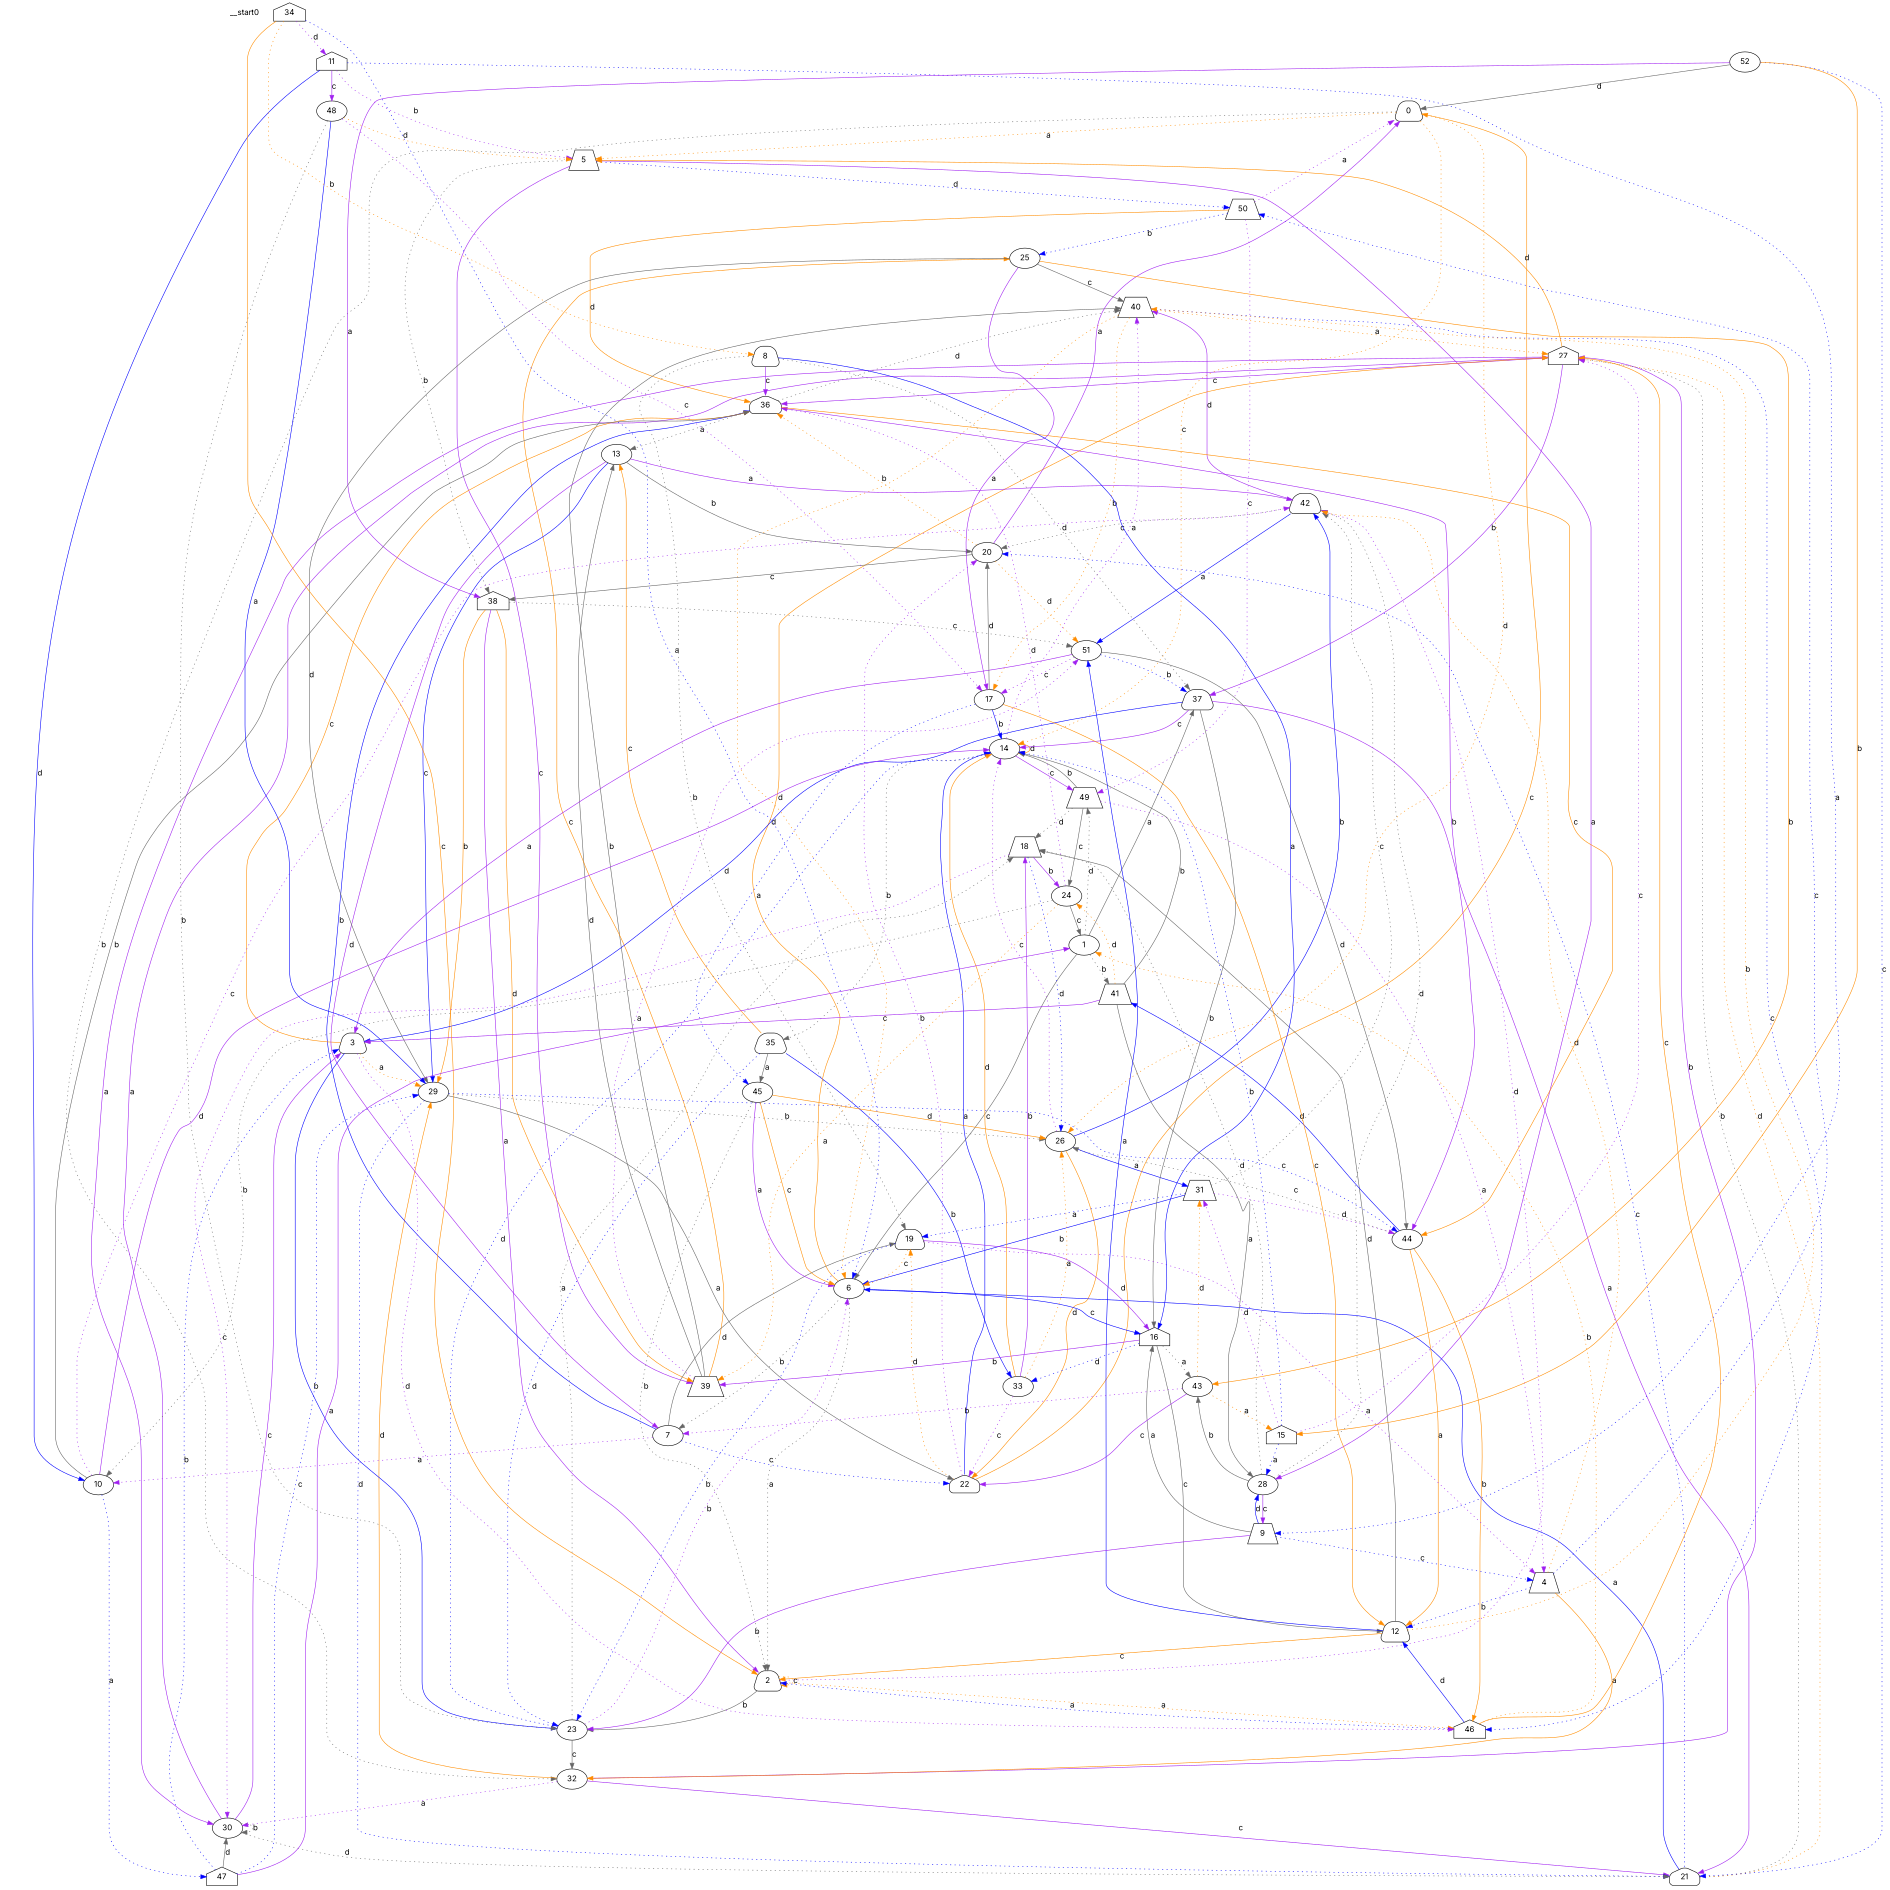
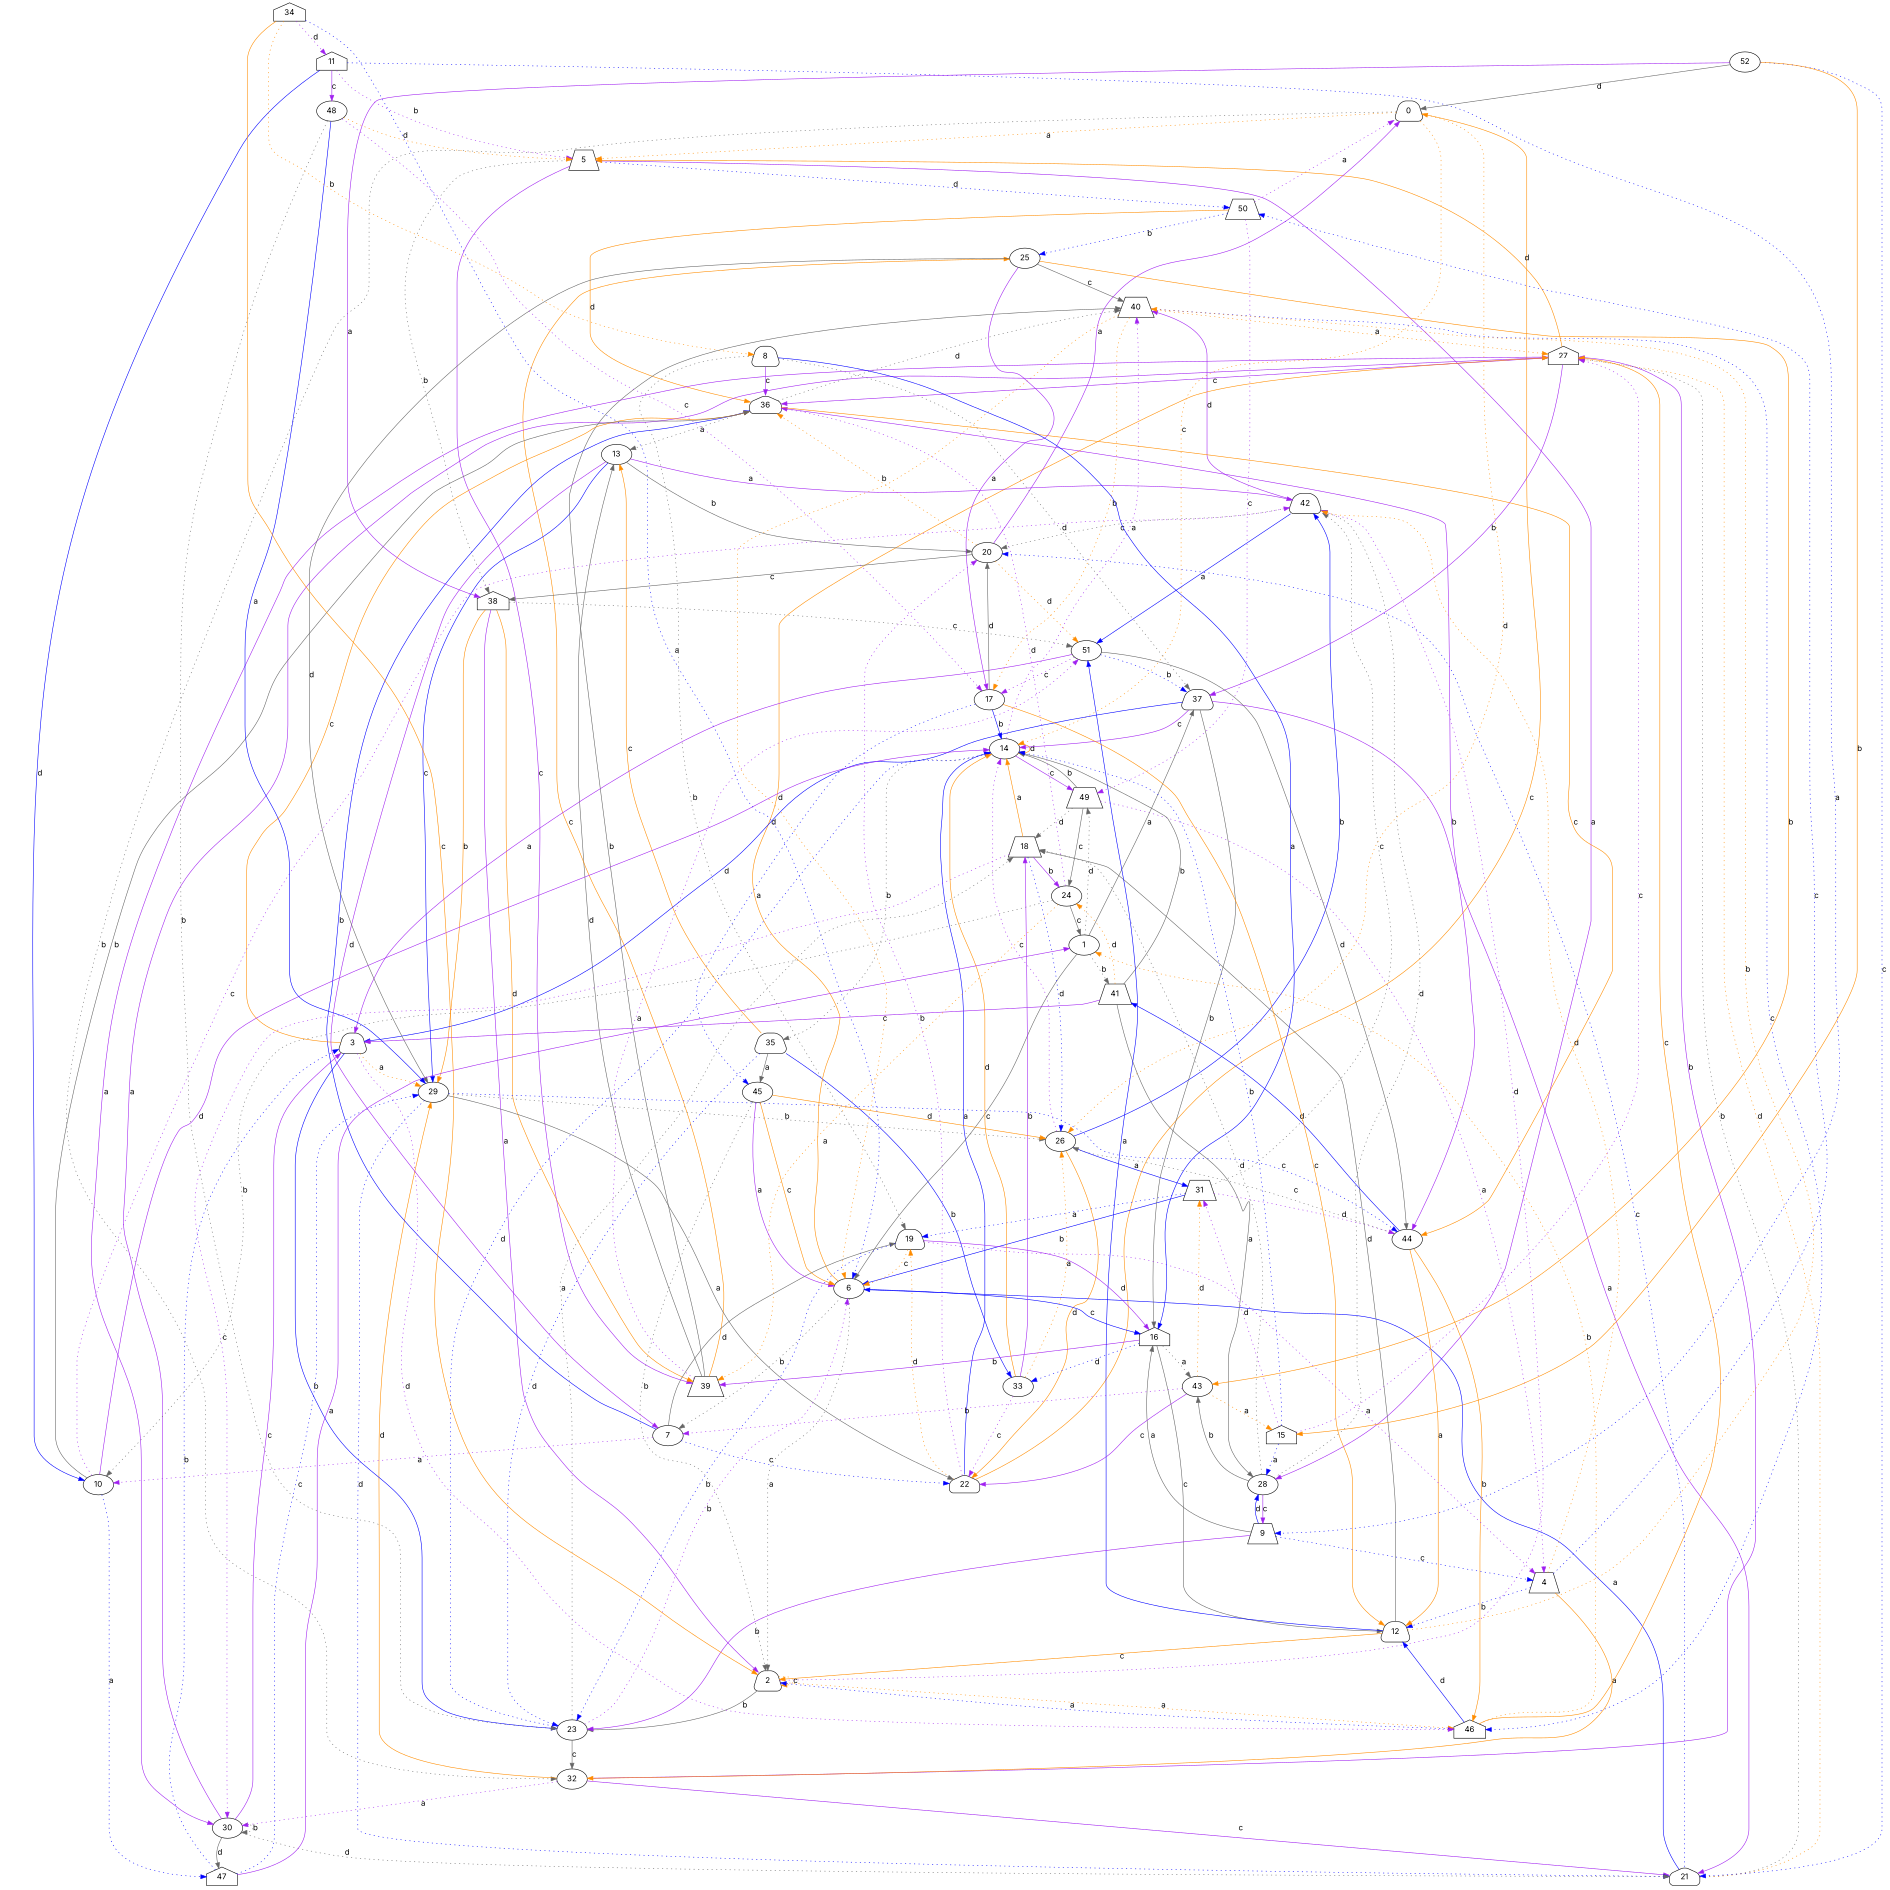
node "__start0": removed
edge "18" -> "14": added, label "a"
edge "47" -> "30": reversed
